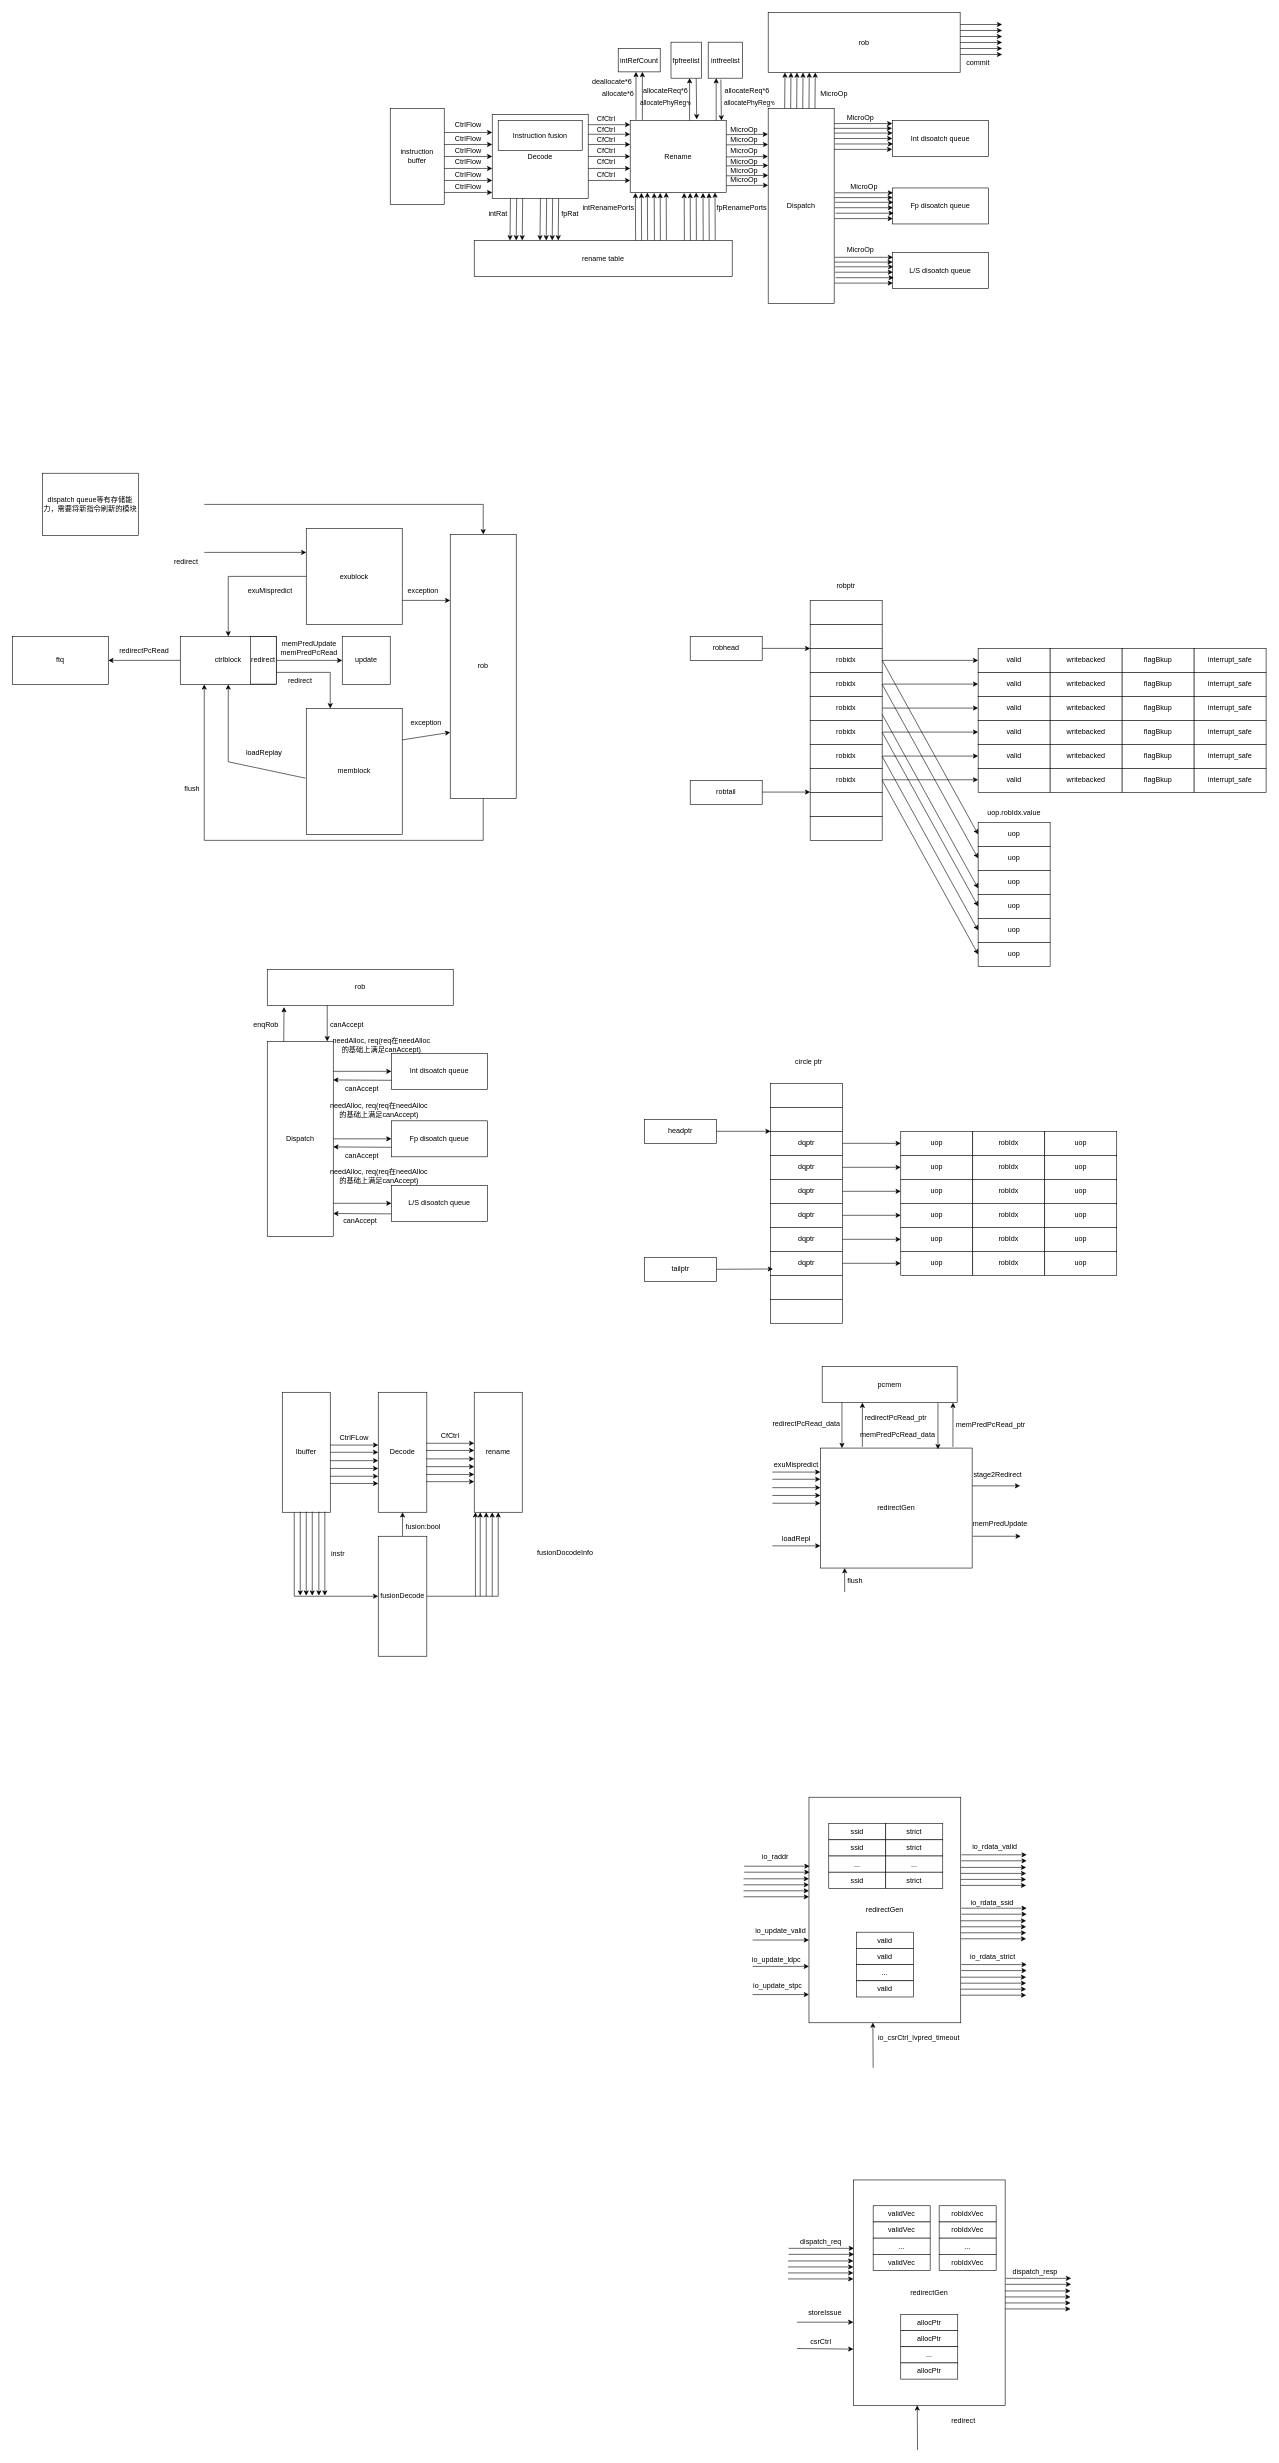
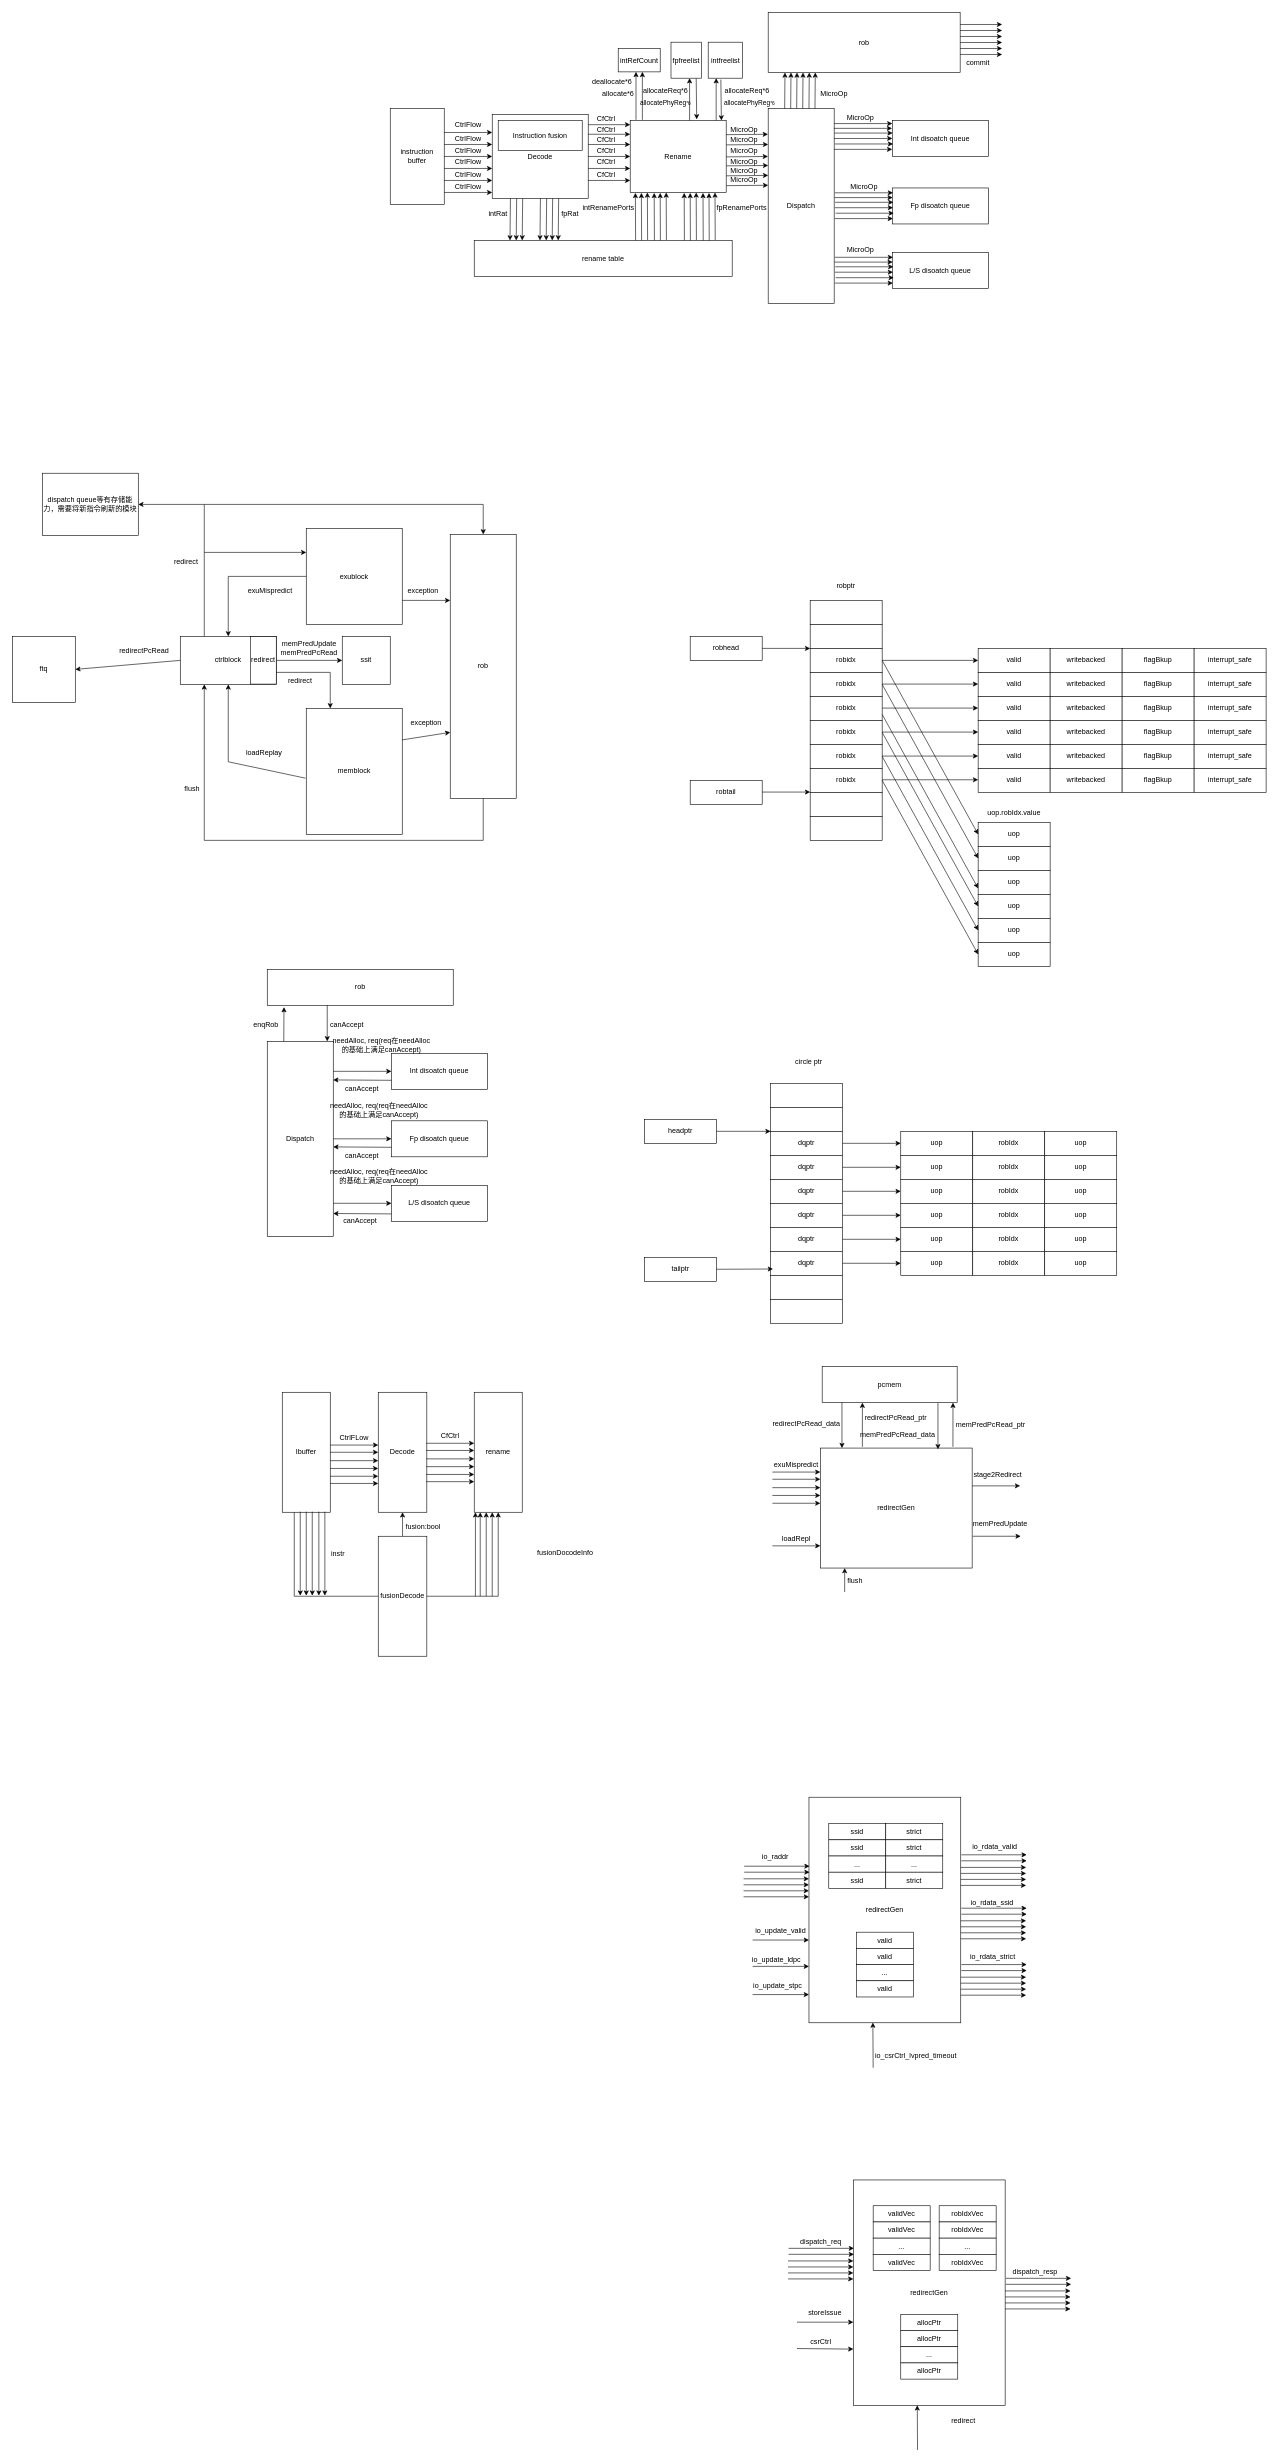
edge "ctrlblock" -> "dispatch queue等有存储能力，需要将新指令刷新的模块": added
node "ftq": size 96x48 -> 63x66
node "update": label "update" -> "ssit"
edge "Ibuffer" -> "fusionDecode": arrowhead classic -> none
node "io_csrCtrl_lvpred_timeout": moved (919, 2039) -> (916, 2057)
